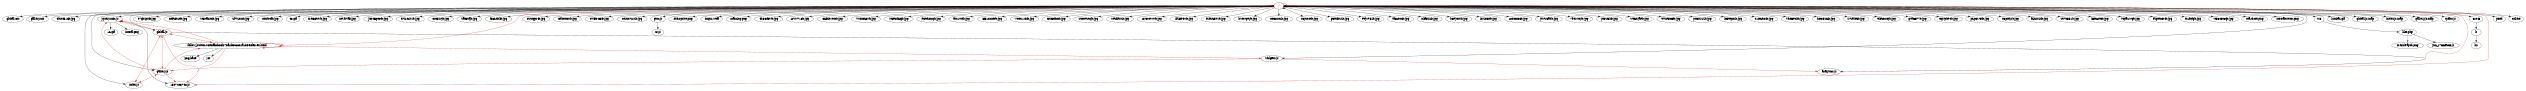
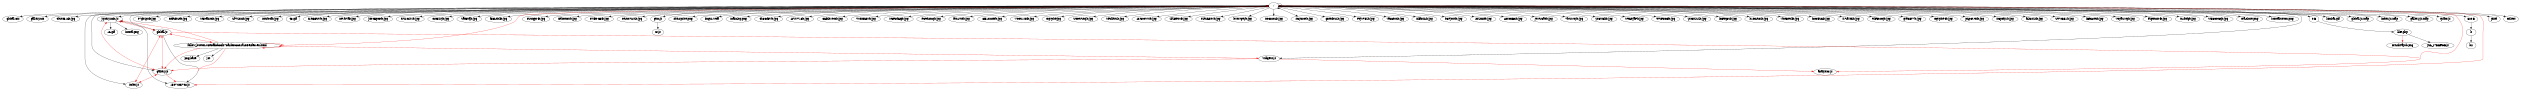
node "GUBcfnCb.jpg": label "GUBcfnCb.jpg" -> "OgvpbP.jpg"
edge "global.js" -> "analytics.js": color black -> red
edge "gallery.js" -> "follow_button.08e6af8d36f276a2b5c6602a155e2fe3.en.html": reversed
edge "global.js" -> "1507425748.js": color red -> black
